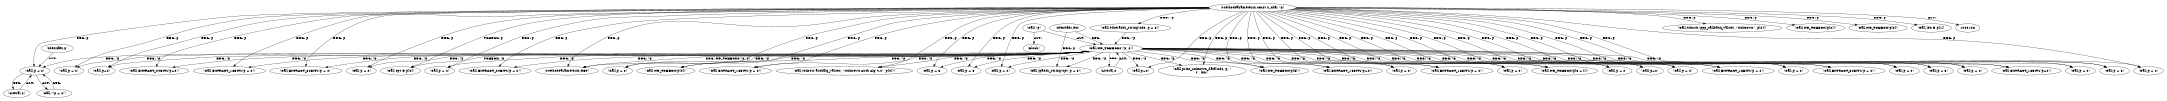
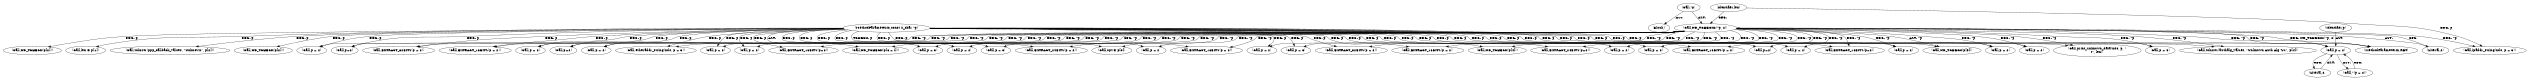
edge "(MethodParameterIn,const u_char *p)" -> "(Call,etheraddr_string(ndo, p + 3))": label "DDG: *p" -> "DDG: p"
node "1000108": removed
edge "(Call,etheraddr_string(ndo, p + 3))" -> "(Call,ND_TCHECK2(*p, 2))": reversed
edge "(MethodParameterIn,const u_char *p)" -> "(Call,ND_TCHECK(p[6 + i]))": label "DDG: p" -> "AST: "
edge "(Call,ND_TCHECK2(*p, 2))" -> "(Call,opt = p[0])": label "TCHECK: *p" -> "DDG: *p"
edge "(Call,ND_TCHECK2(*p, 2))" -> "(Call,ND_TCHECK(p[5]))": label "DDG: *p" -> "AST: *p"
edge "(Call,ND_TCHECK2(*p, 2))" -> "(Call,ND_TCHECK(p[6 + i]))": label "DDG: *p" -> "CFG: *p"
node "(Call,ipaddr_string(opt, p + 3))": label "(Call,ipaddr_string(opt, p + 3))" -> "(Call,ipaddr_string(ndo, p + 3))"
